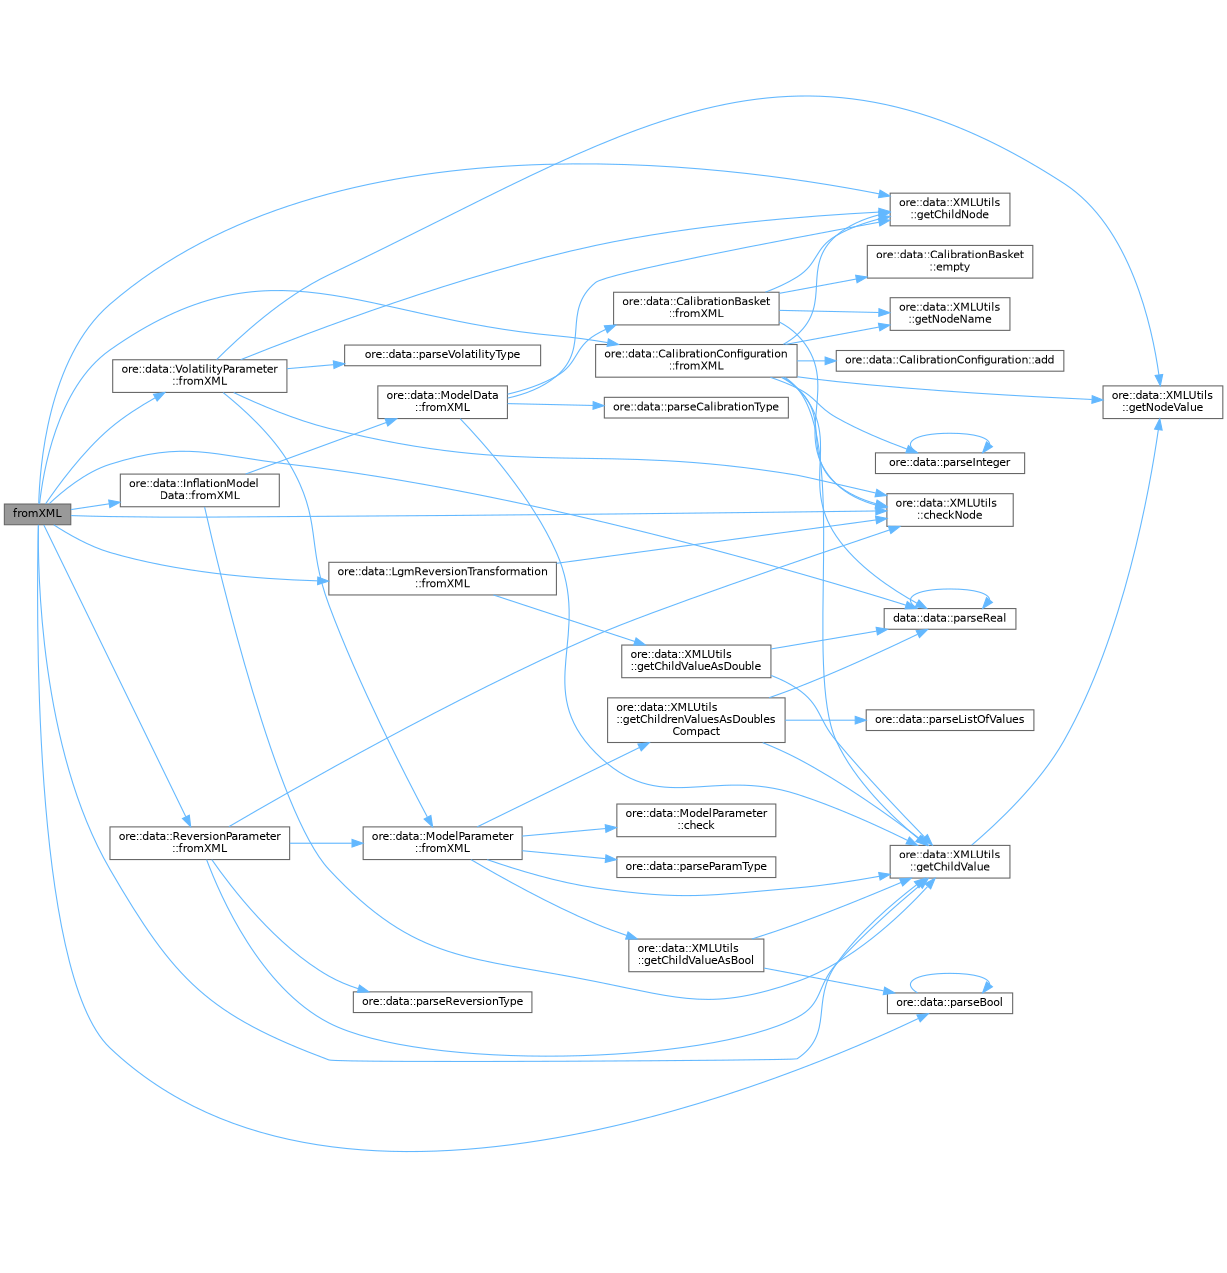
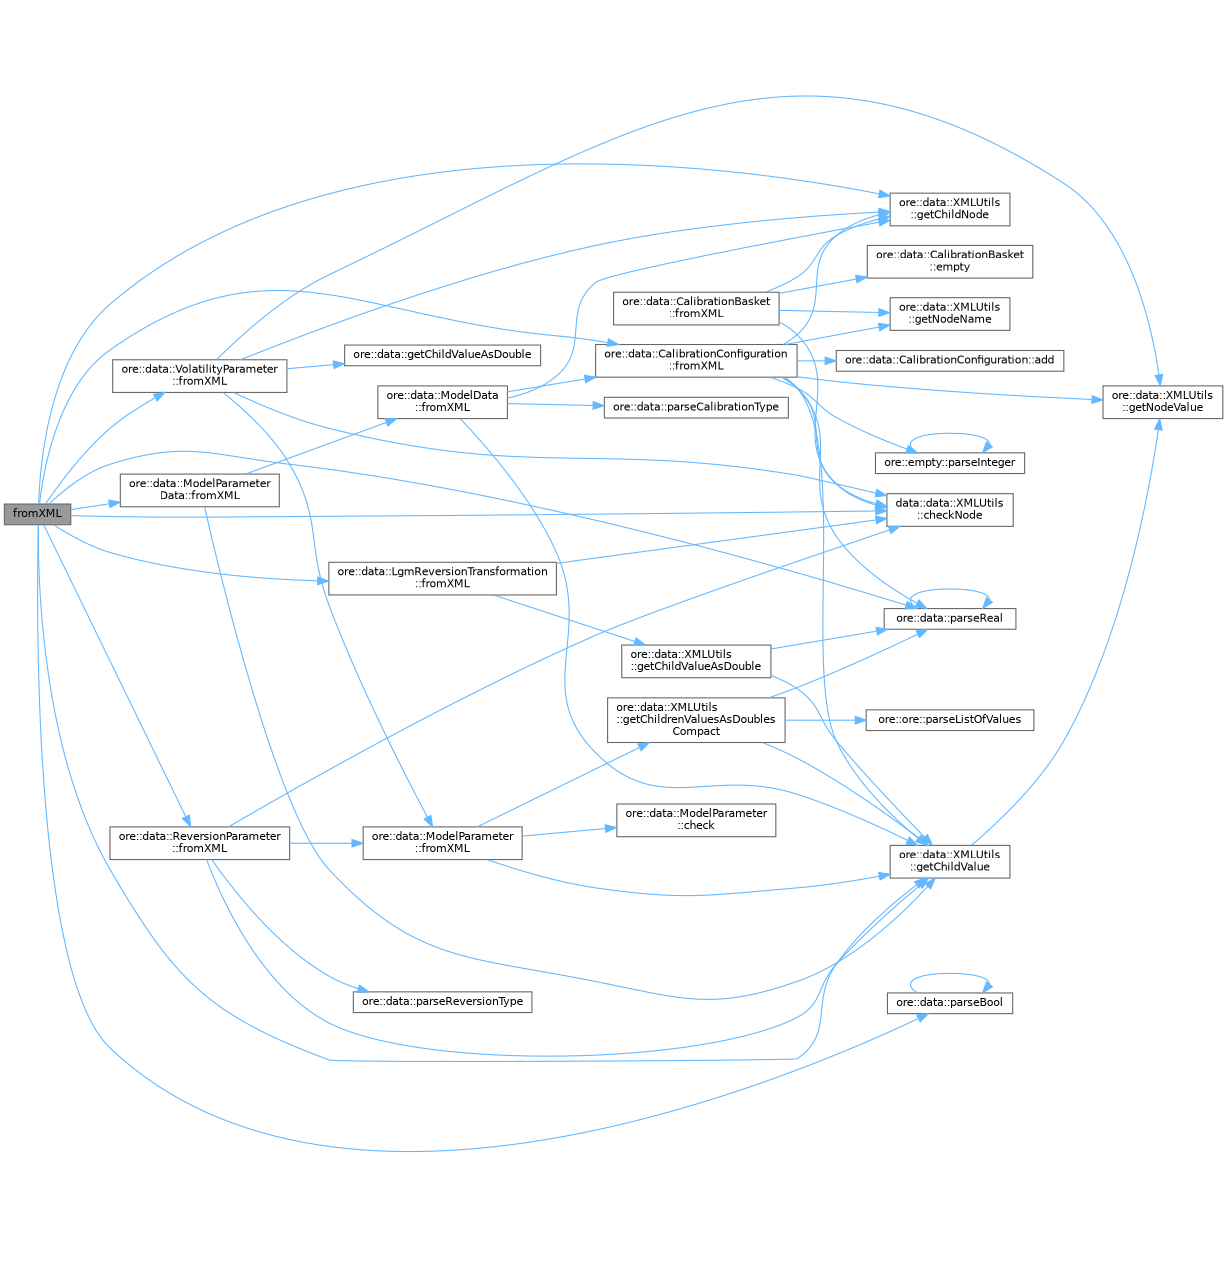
edge "ore::data::ModelData ::fromXML" -> "ore::data::CalibrationBasket ::fromXML": now "ore::data::ModelData ::fromXML" -> "ore::data::CalibrationConfiguration ::fromXML"
node "ore::data::parseVolatilityType": label "ore::data::parseVolatilityType" -> "ore::data::getChildValueAsDouble"
node "ore::data::parseInteger": label "ore::data::parseInteger" -> "ore::empty::parseInteger"
node "ore::data::InflationModel Data::fromXML": label "ore::data::InflationModel Data::fromXML" -> "ore::data::ModelParameter Data::fromXML"
node "ore::data::XMLUtils ::checkNode": label "ore::data::XMLUtils ::checkNode" -> "data::data::XMLUtils ::checkNode"
node "data::data::parseReal": label "data::data::parseReal" -> "ore::data::parseReal"
node "ore::data::parseListOfValues": label "ore::data::parseListOfValues" -> "ore::ore::parseListOfValues"
node "ore::data::parseParamType": removed
node "ore::data::XMLUtils ::getChildValueAsBool": removed
